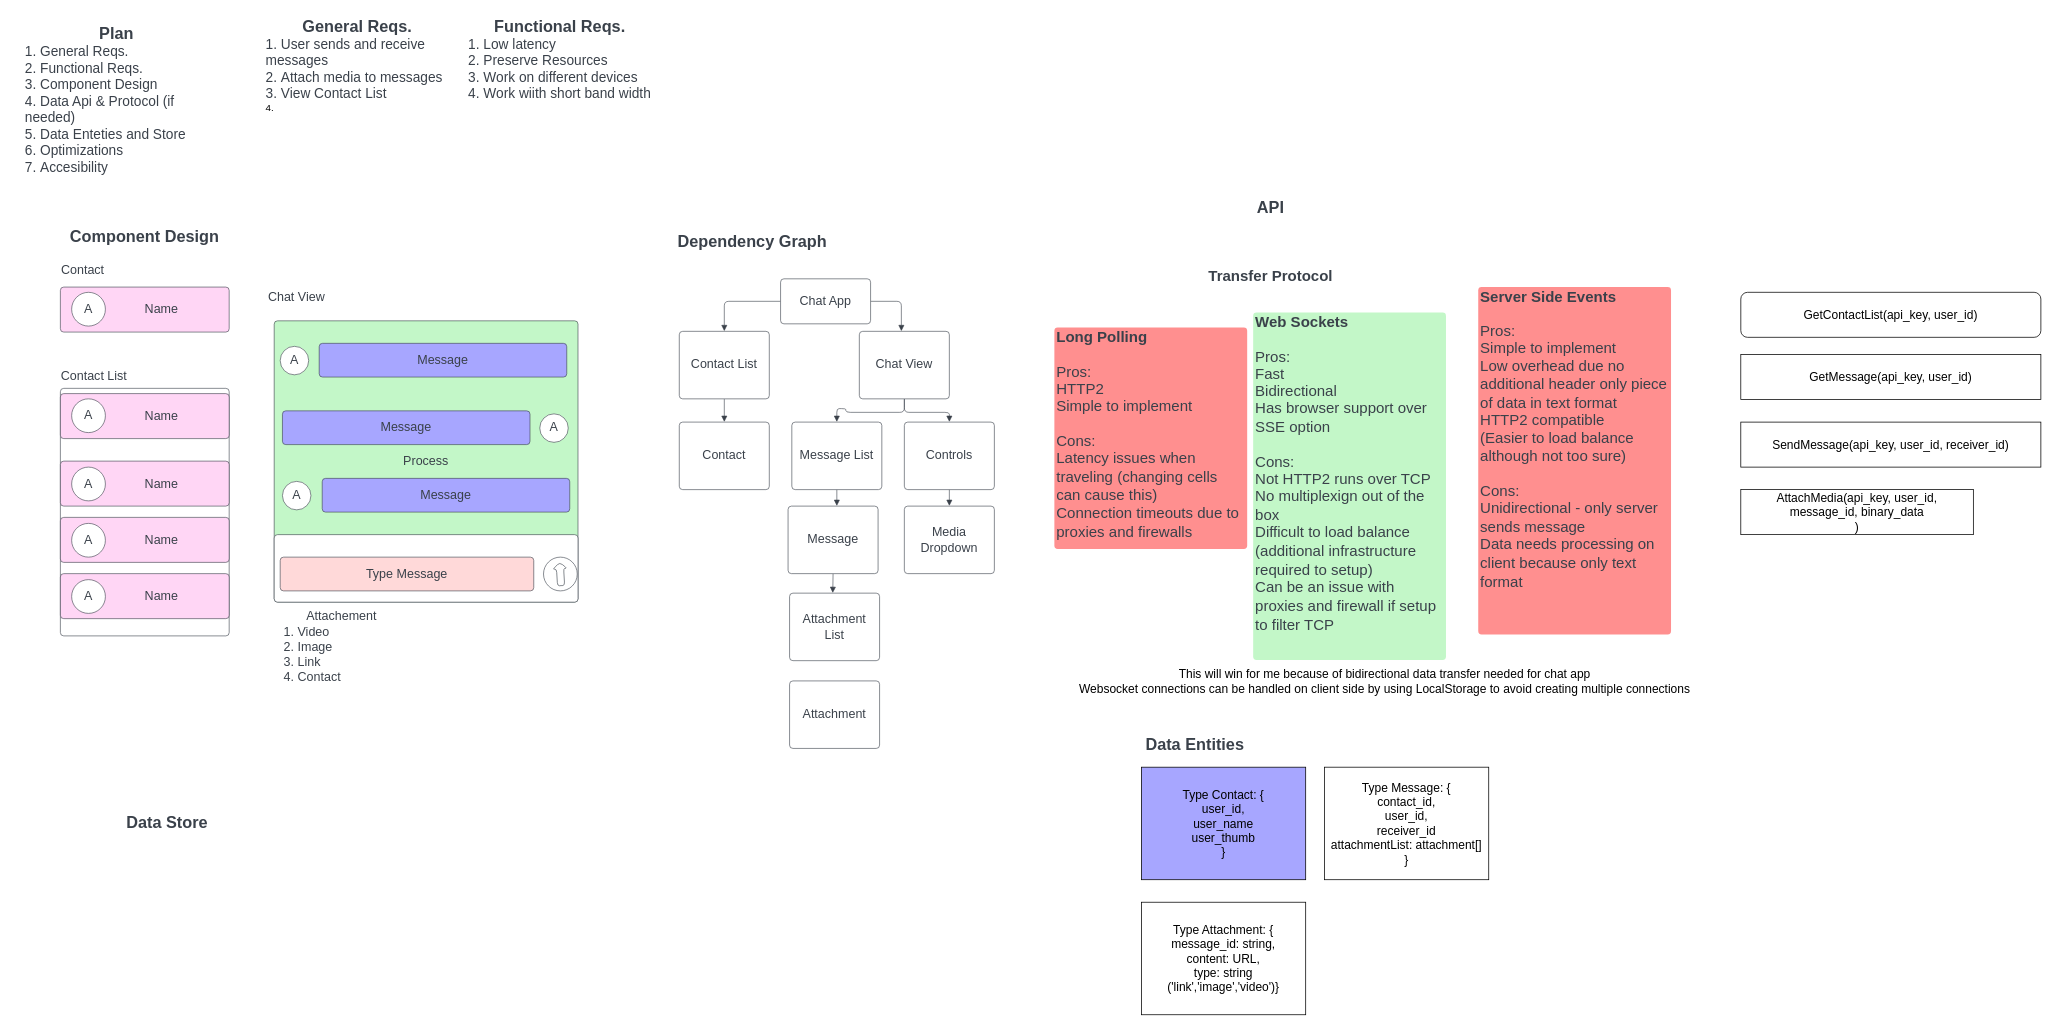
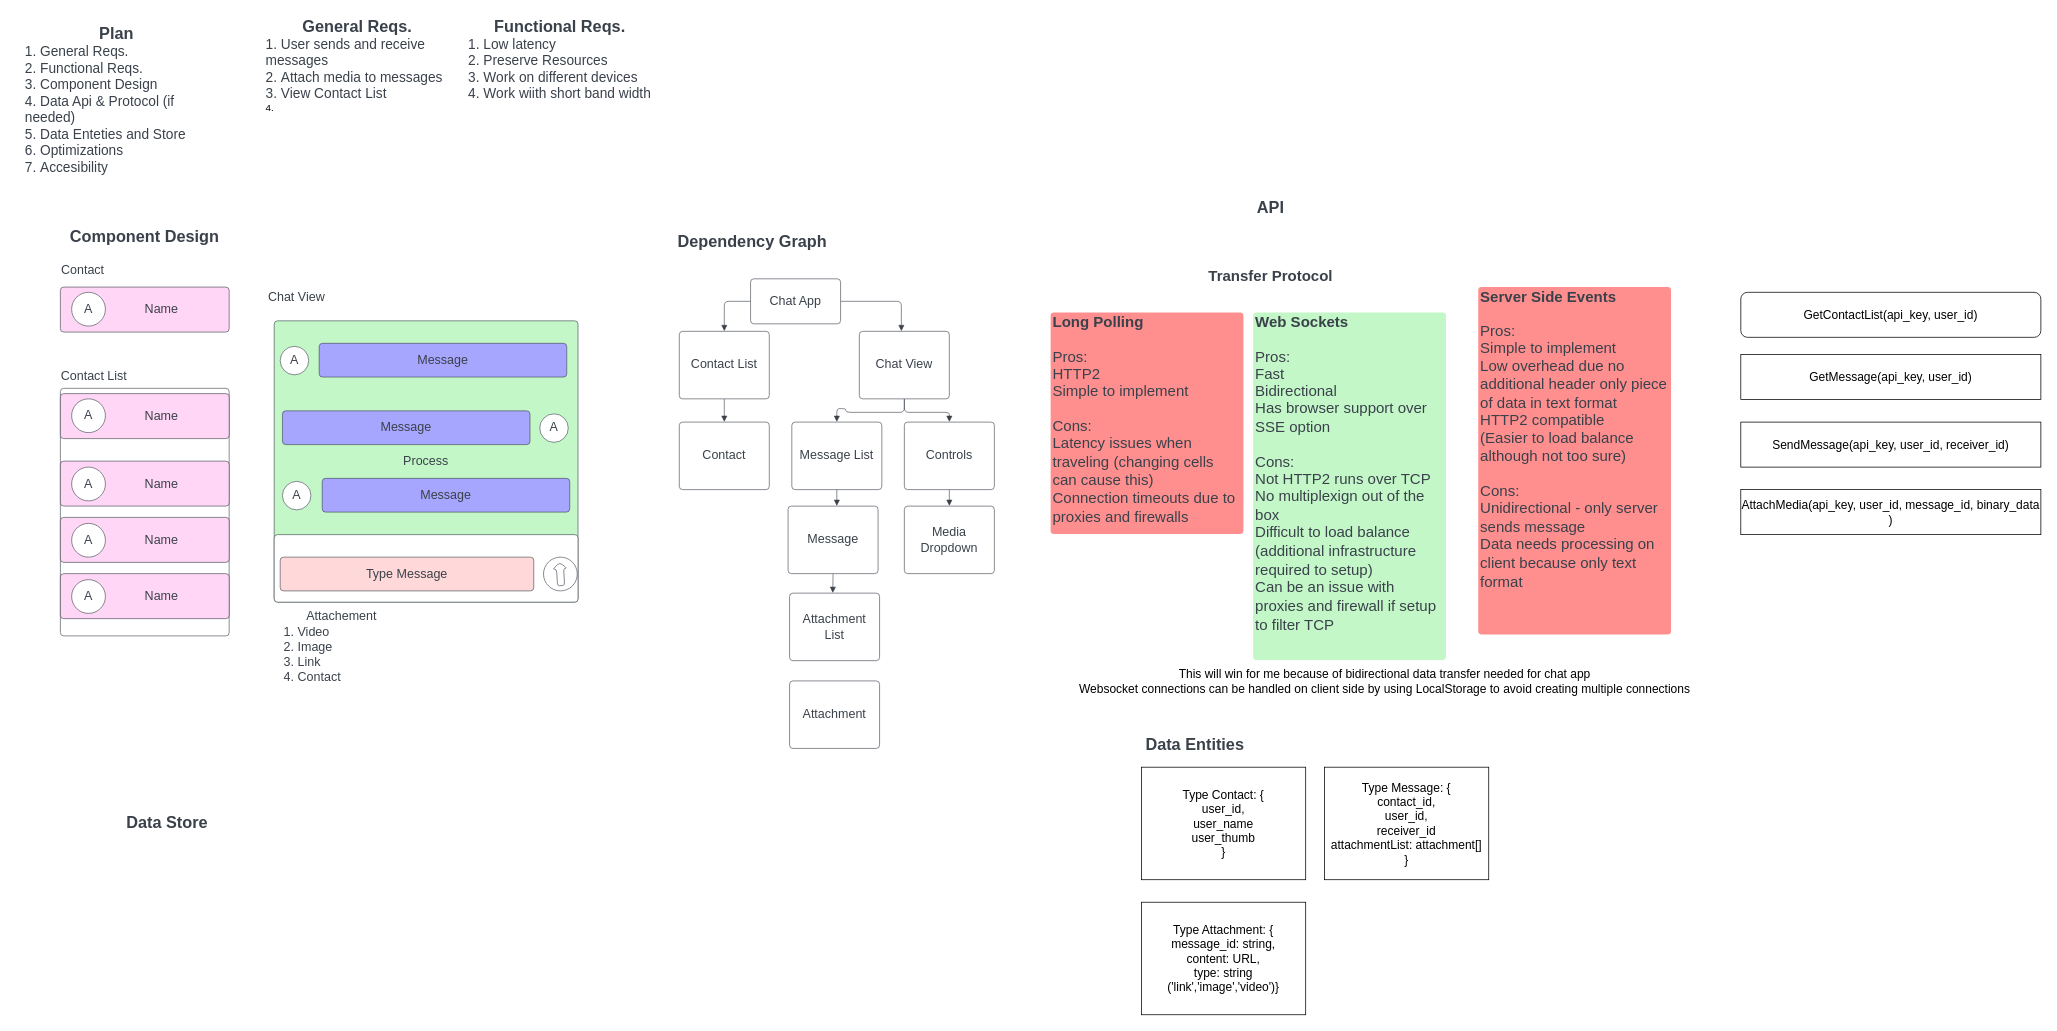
node "Chat App": moved (825, 301) -> (795, 301)
node "Long Polling Pros: HTTP2 Simple to implement Cons: Latency issues when traveling (changing cells can cause this) Connection timeouts due to proxies and firewalls": moved (1151, 438) -> (1147, 423)
node "AttachMedia(api_key, user_id, message_id, binary_data )": size 233x45 -> 300x45
node "Type Contact: { user_id, user_name user_thumb }": fillcolor #a7a6ff -> #ffffff
